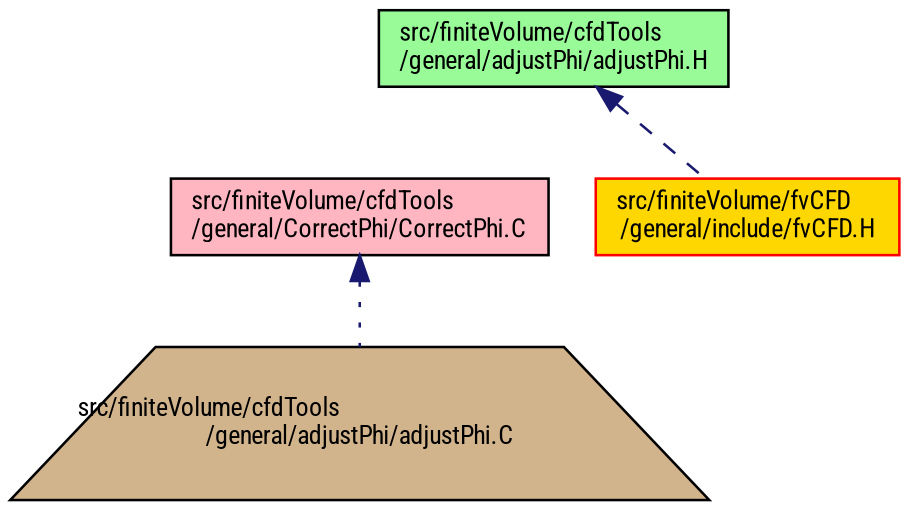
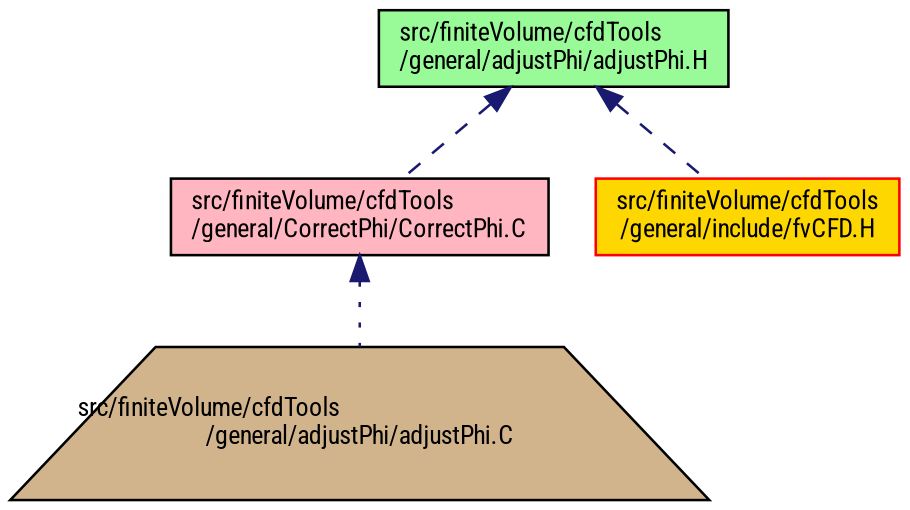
edge "src/finiteVolume/cfdTools /general/CorrectPhi/CorrectPhi.C" -> "src/finiteVolume/cfdTools /general/adjustPhi/adjustPhi.H": added
node "src/finiteVolume/fvCFD /general/include/fvCFD.H": label "src/finiteVolume/fvCFD /general/include/fvCFD.H" -> "src/finiteVolume/cfdTools /general/include/fvCFD.H"
